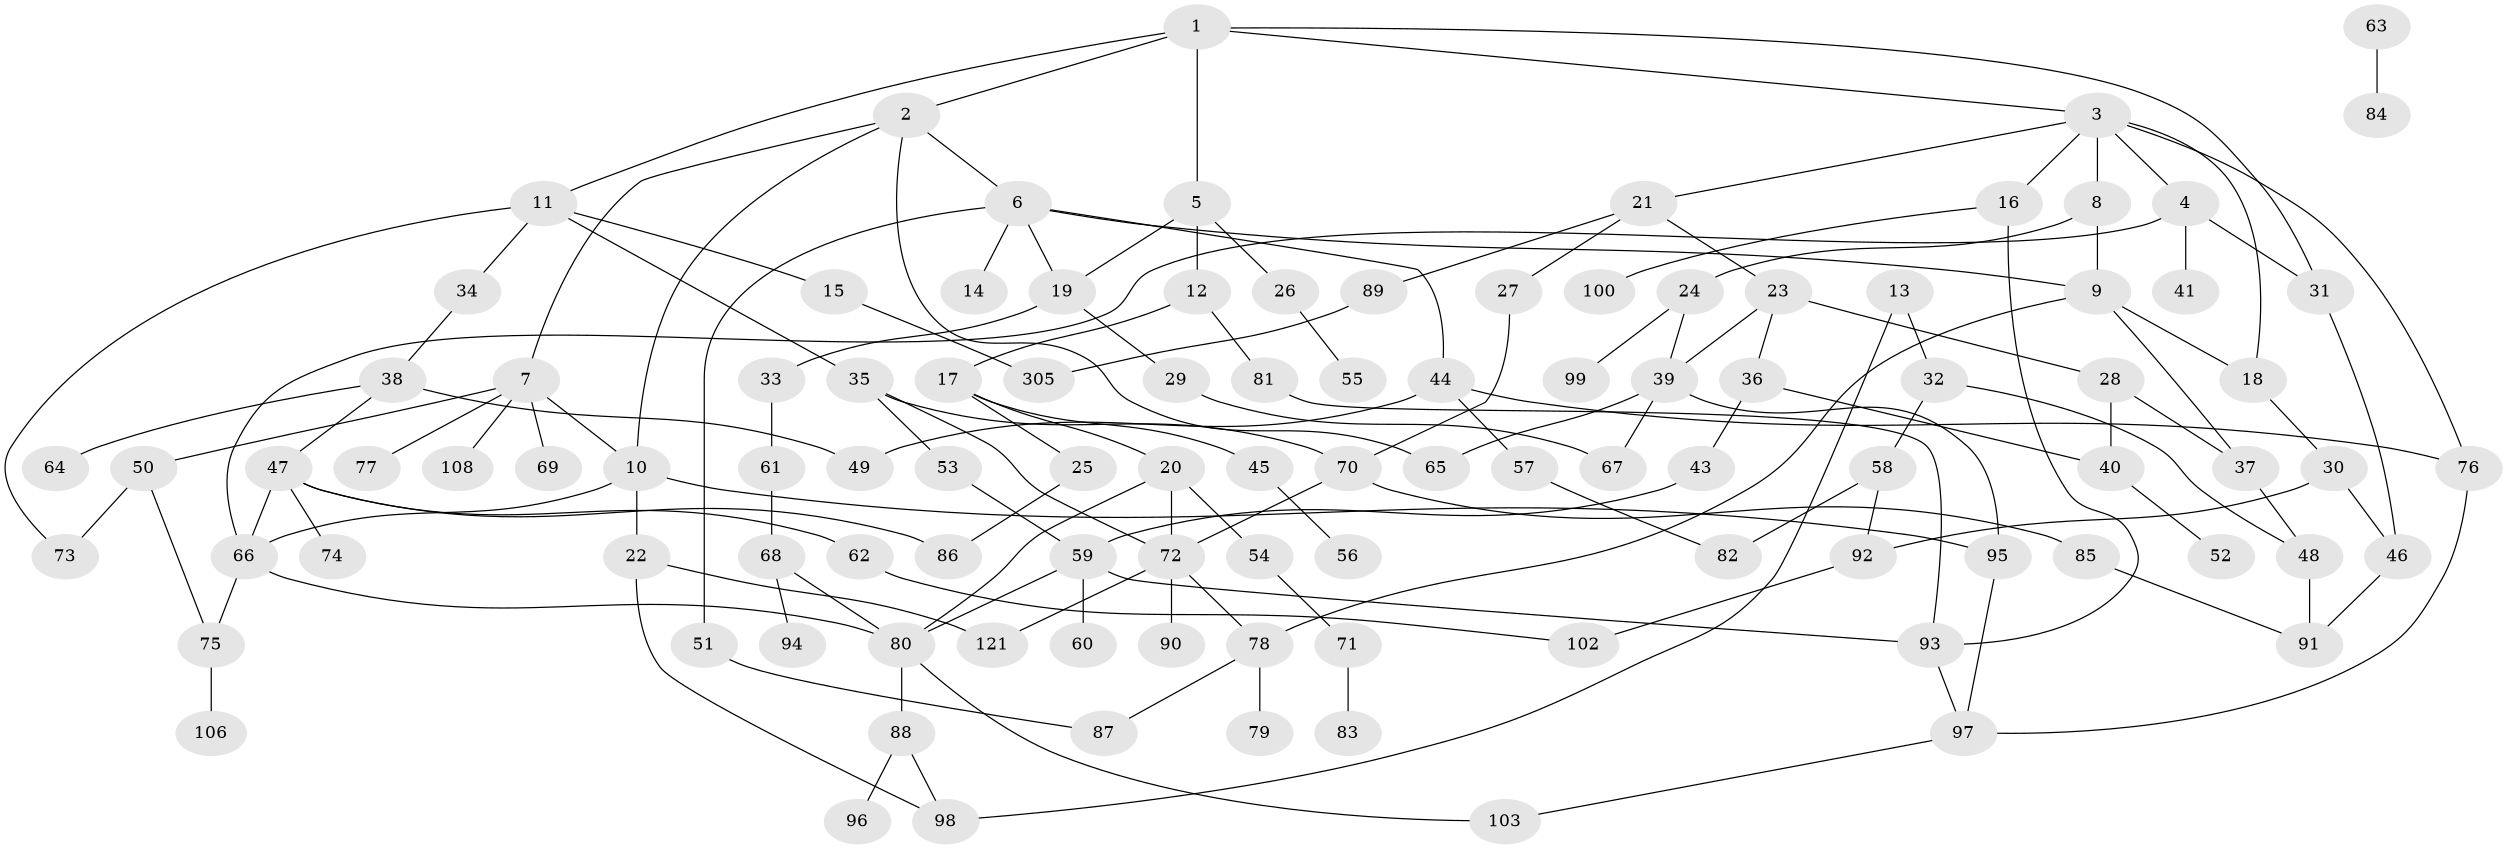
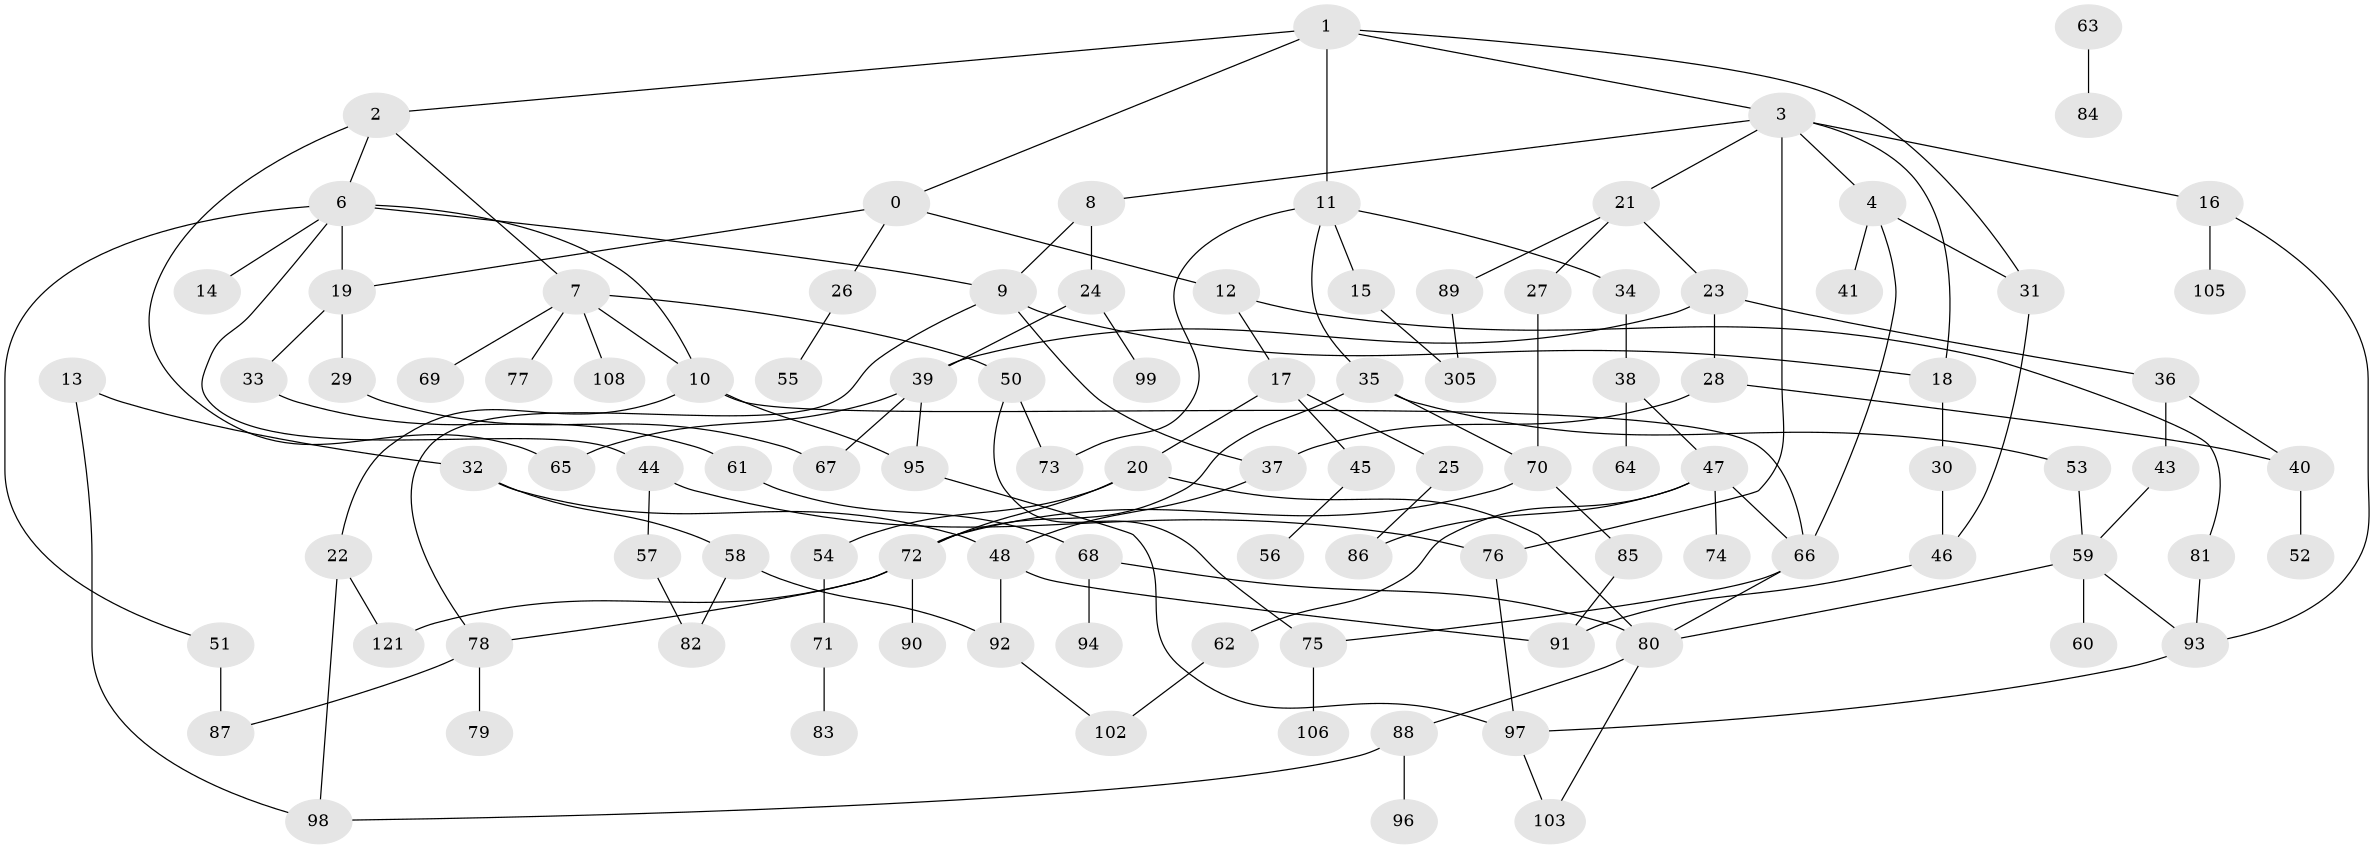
node "5": label "5" -> "0"
edge "2" -- "10": now "6" -- "10"
node "100": label "100" -> "105"
node "49": removed
edge "30" -- "92": now "48" -- "92"
